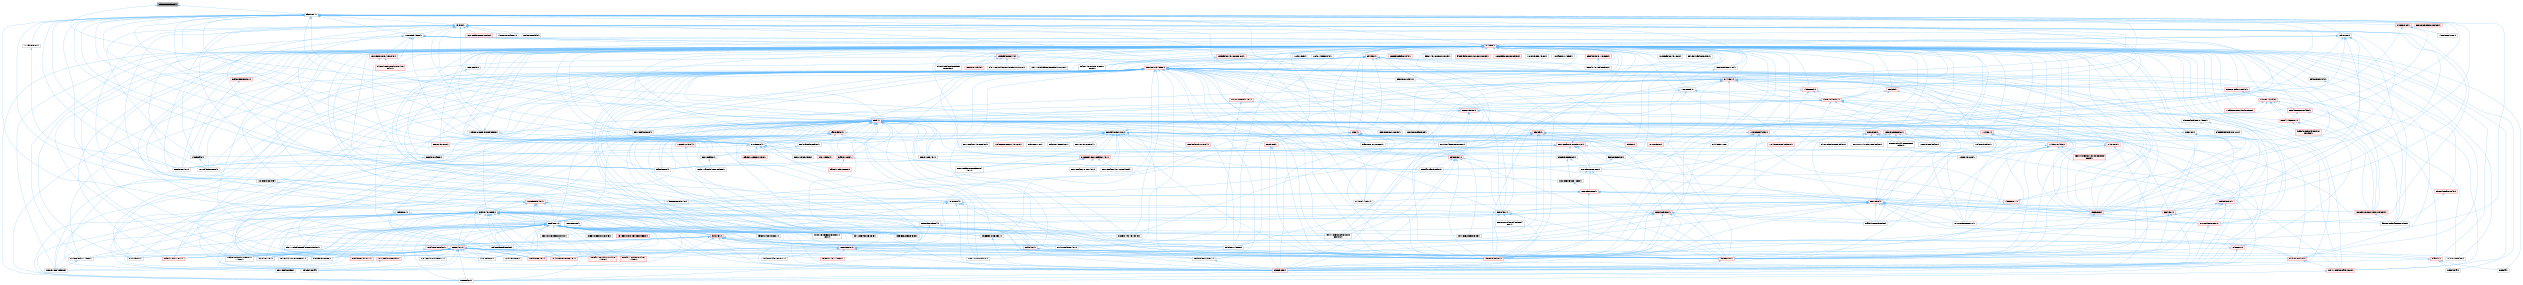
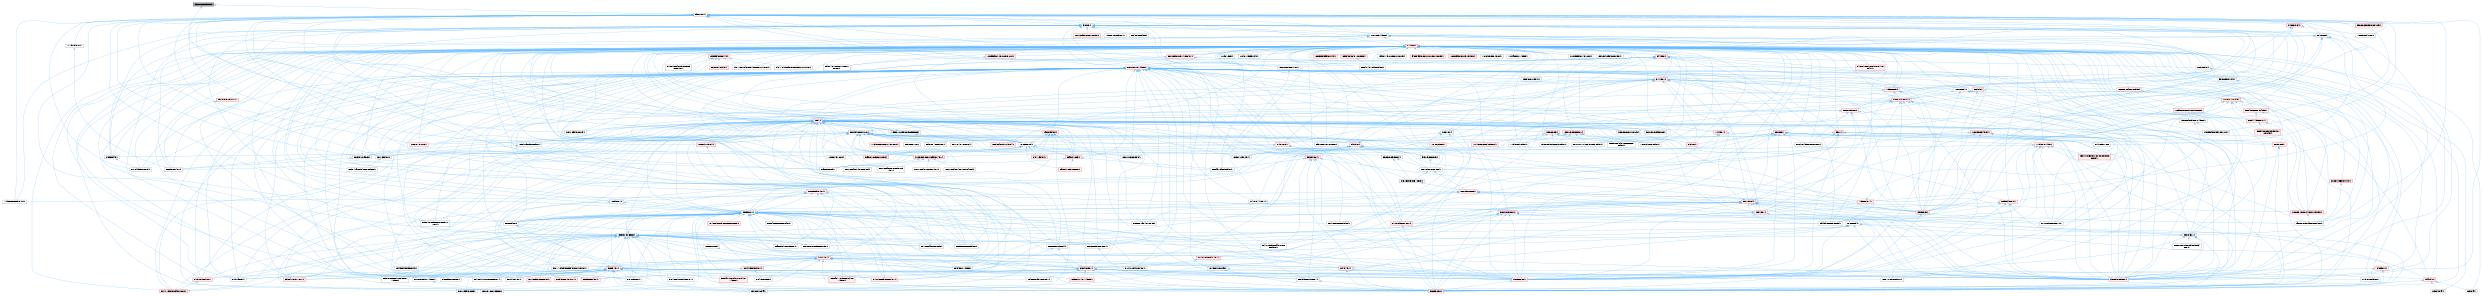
edge "SDesignerView.h" -> "Geometry.h": removed
node "SCurveEditorEventChannel.h": label "SCurveEditorEventChannel.h" -> "Clipping.h"
edge "WidgetBaseBehavior.h" -> "SInteractiveCurveEditorView.h": now "SCurveEditorViewStacked.h" -> "SInteractiveCurveEditorView.h"
edge "SlateBasics.h" -> "DrawElementTypes.h": now "SlateBasics.h" -> "NavigationConfig.h"
edge "SSCSEditor.h" -> "STableViewBase.h": reversed
